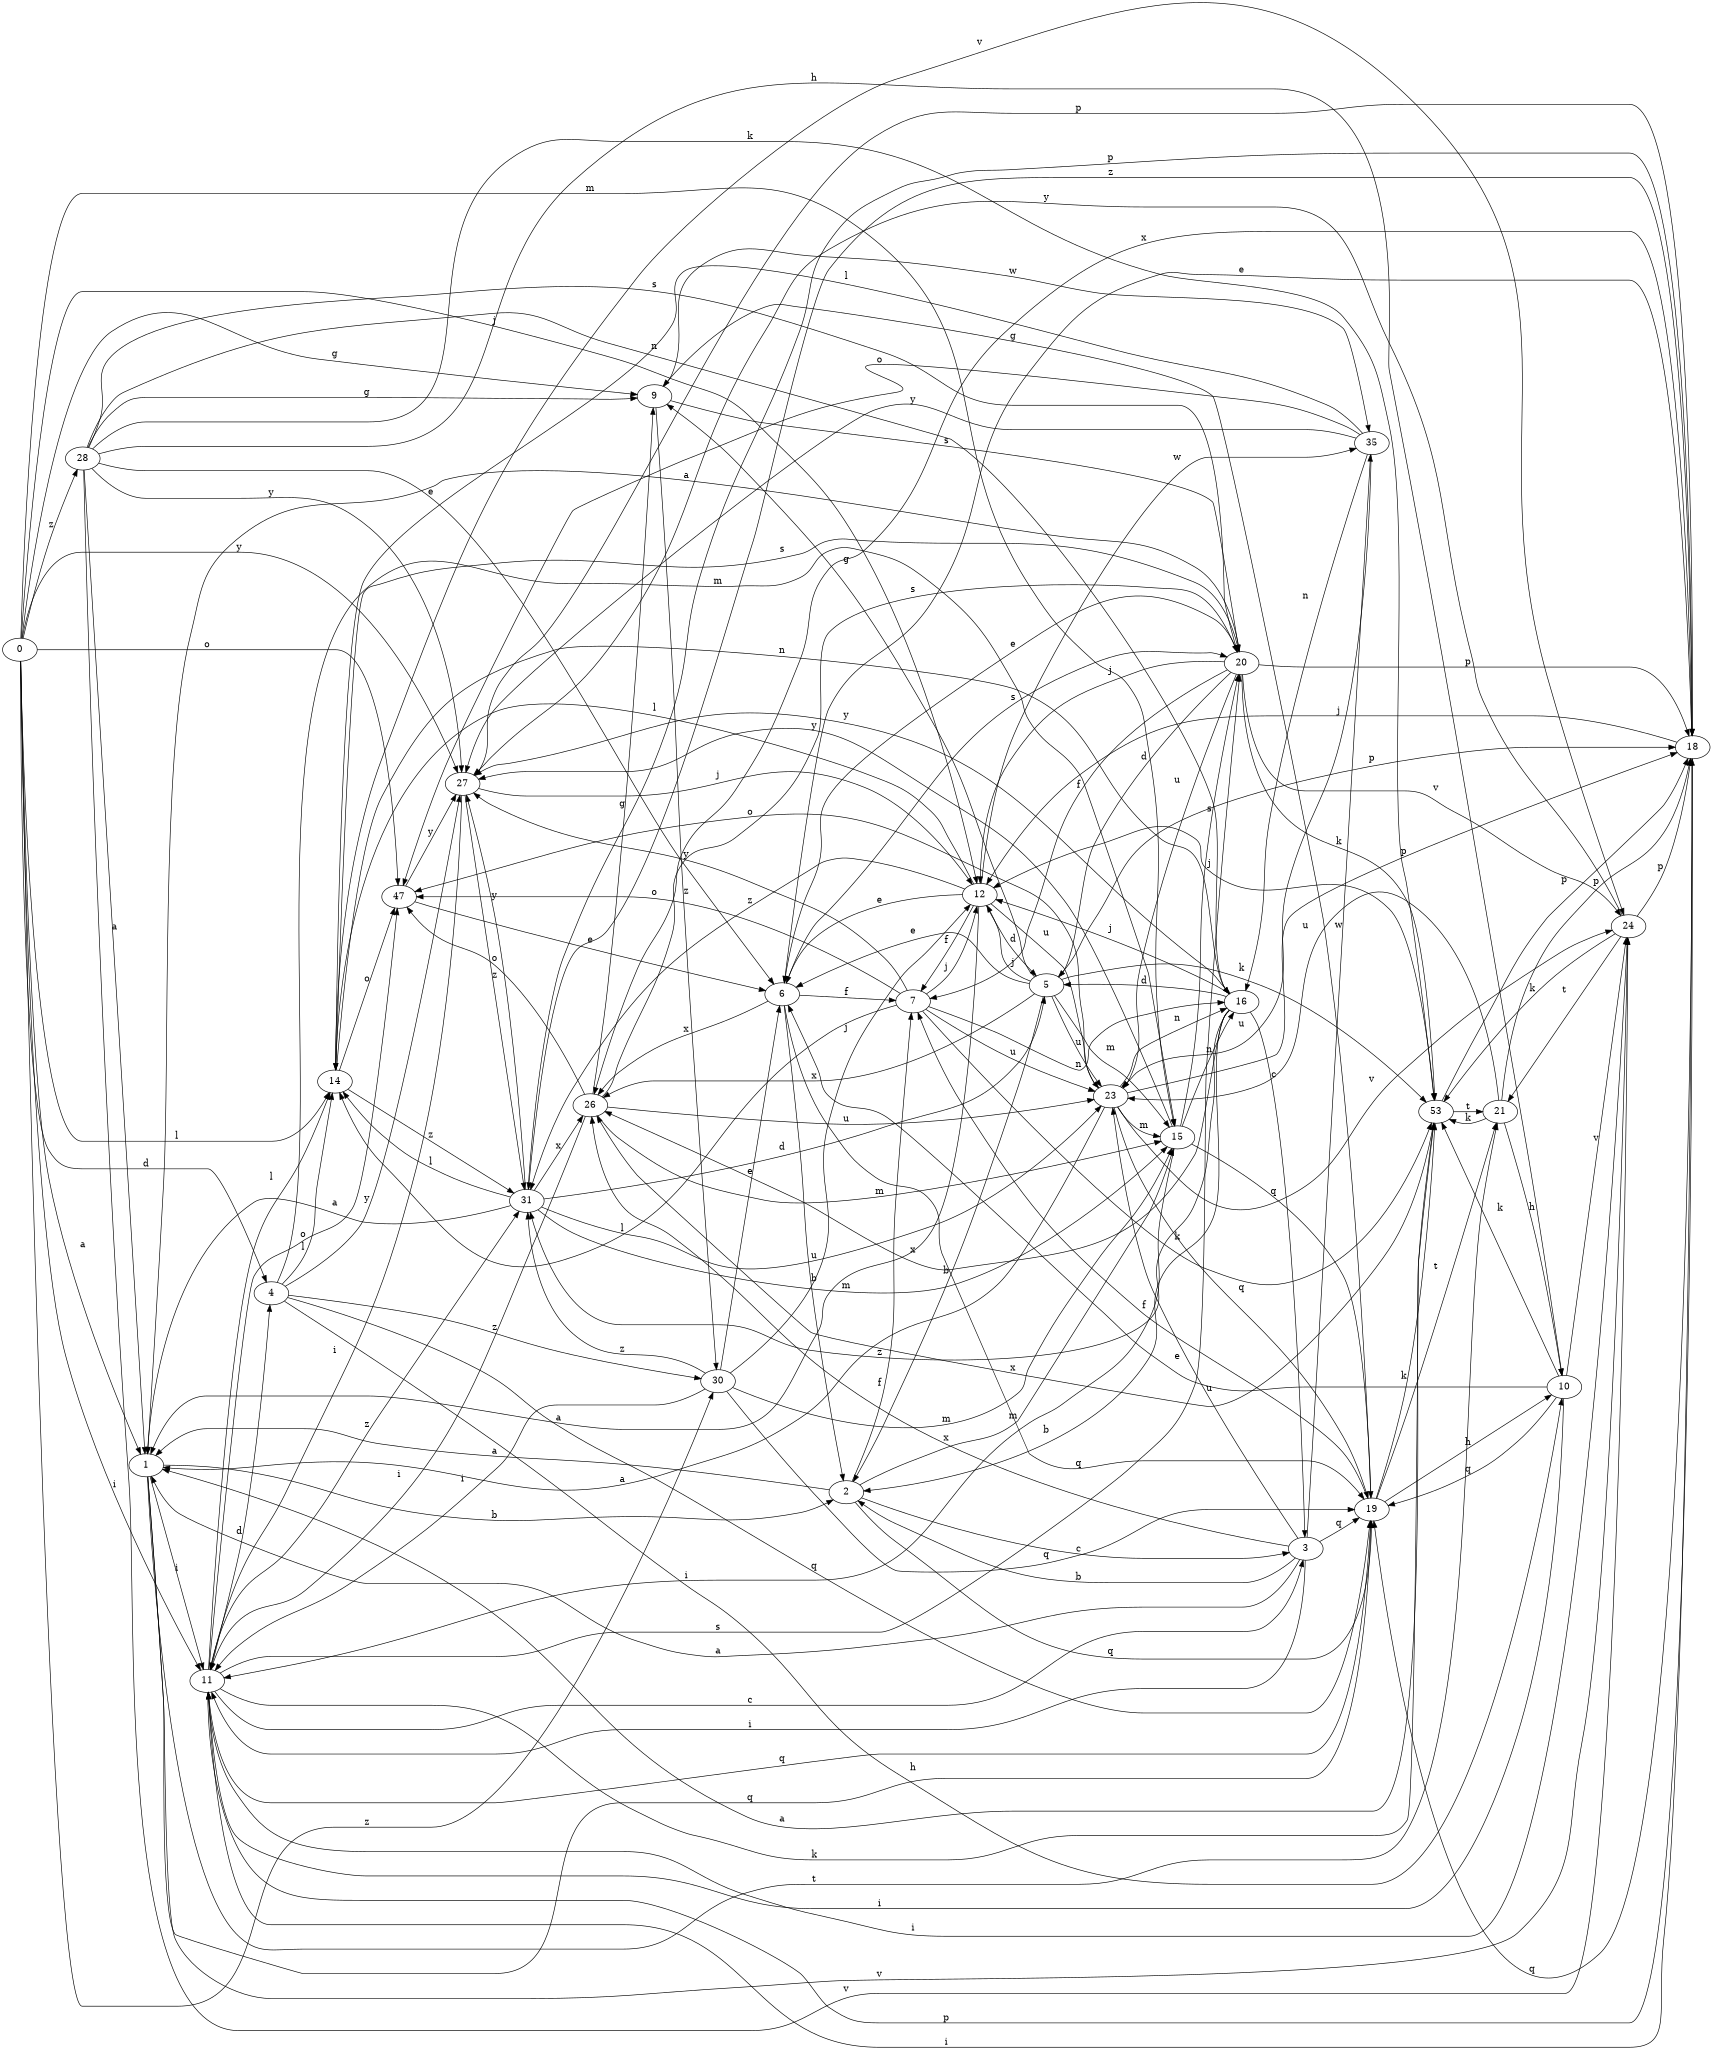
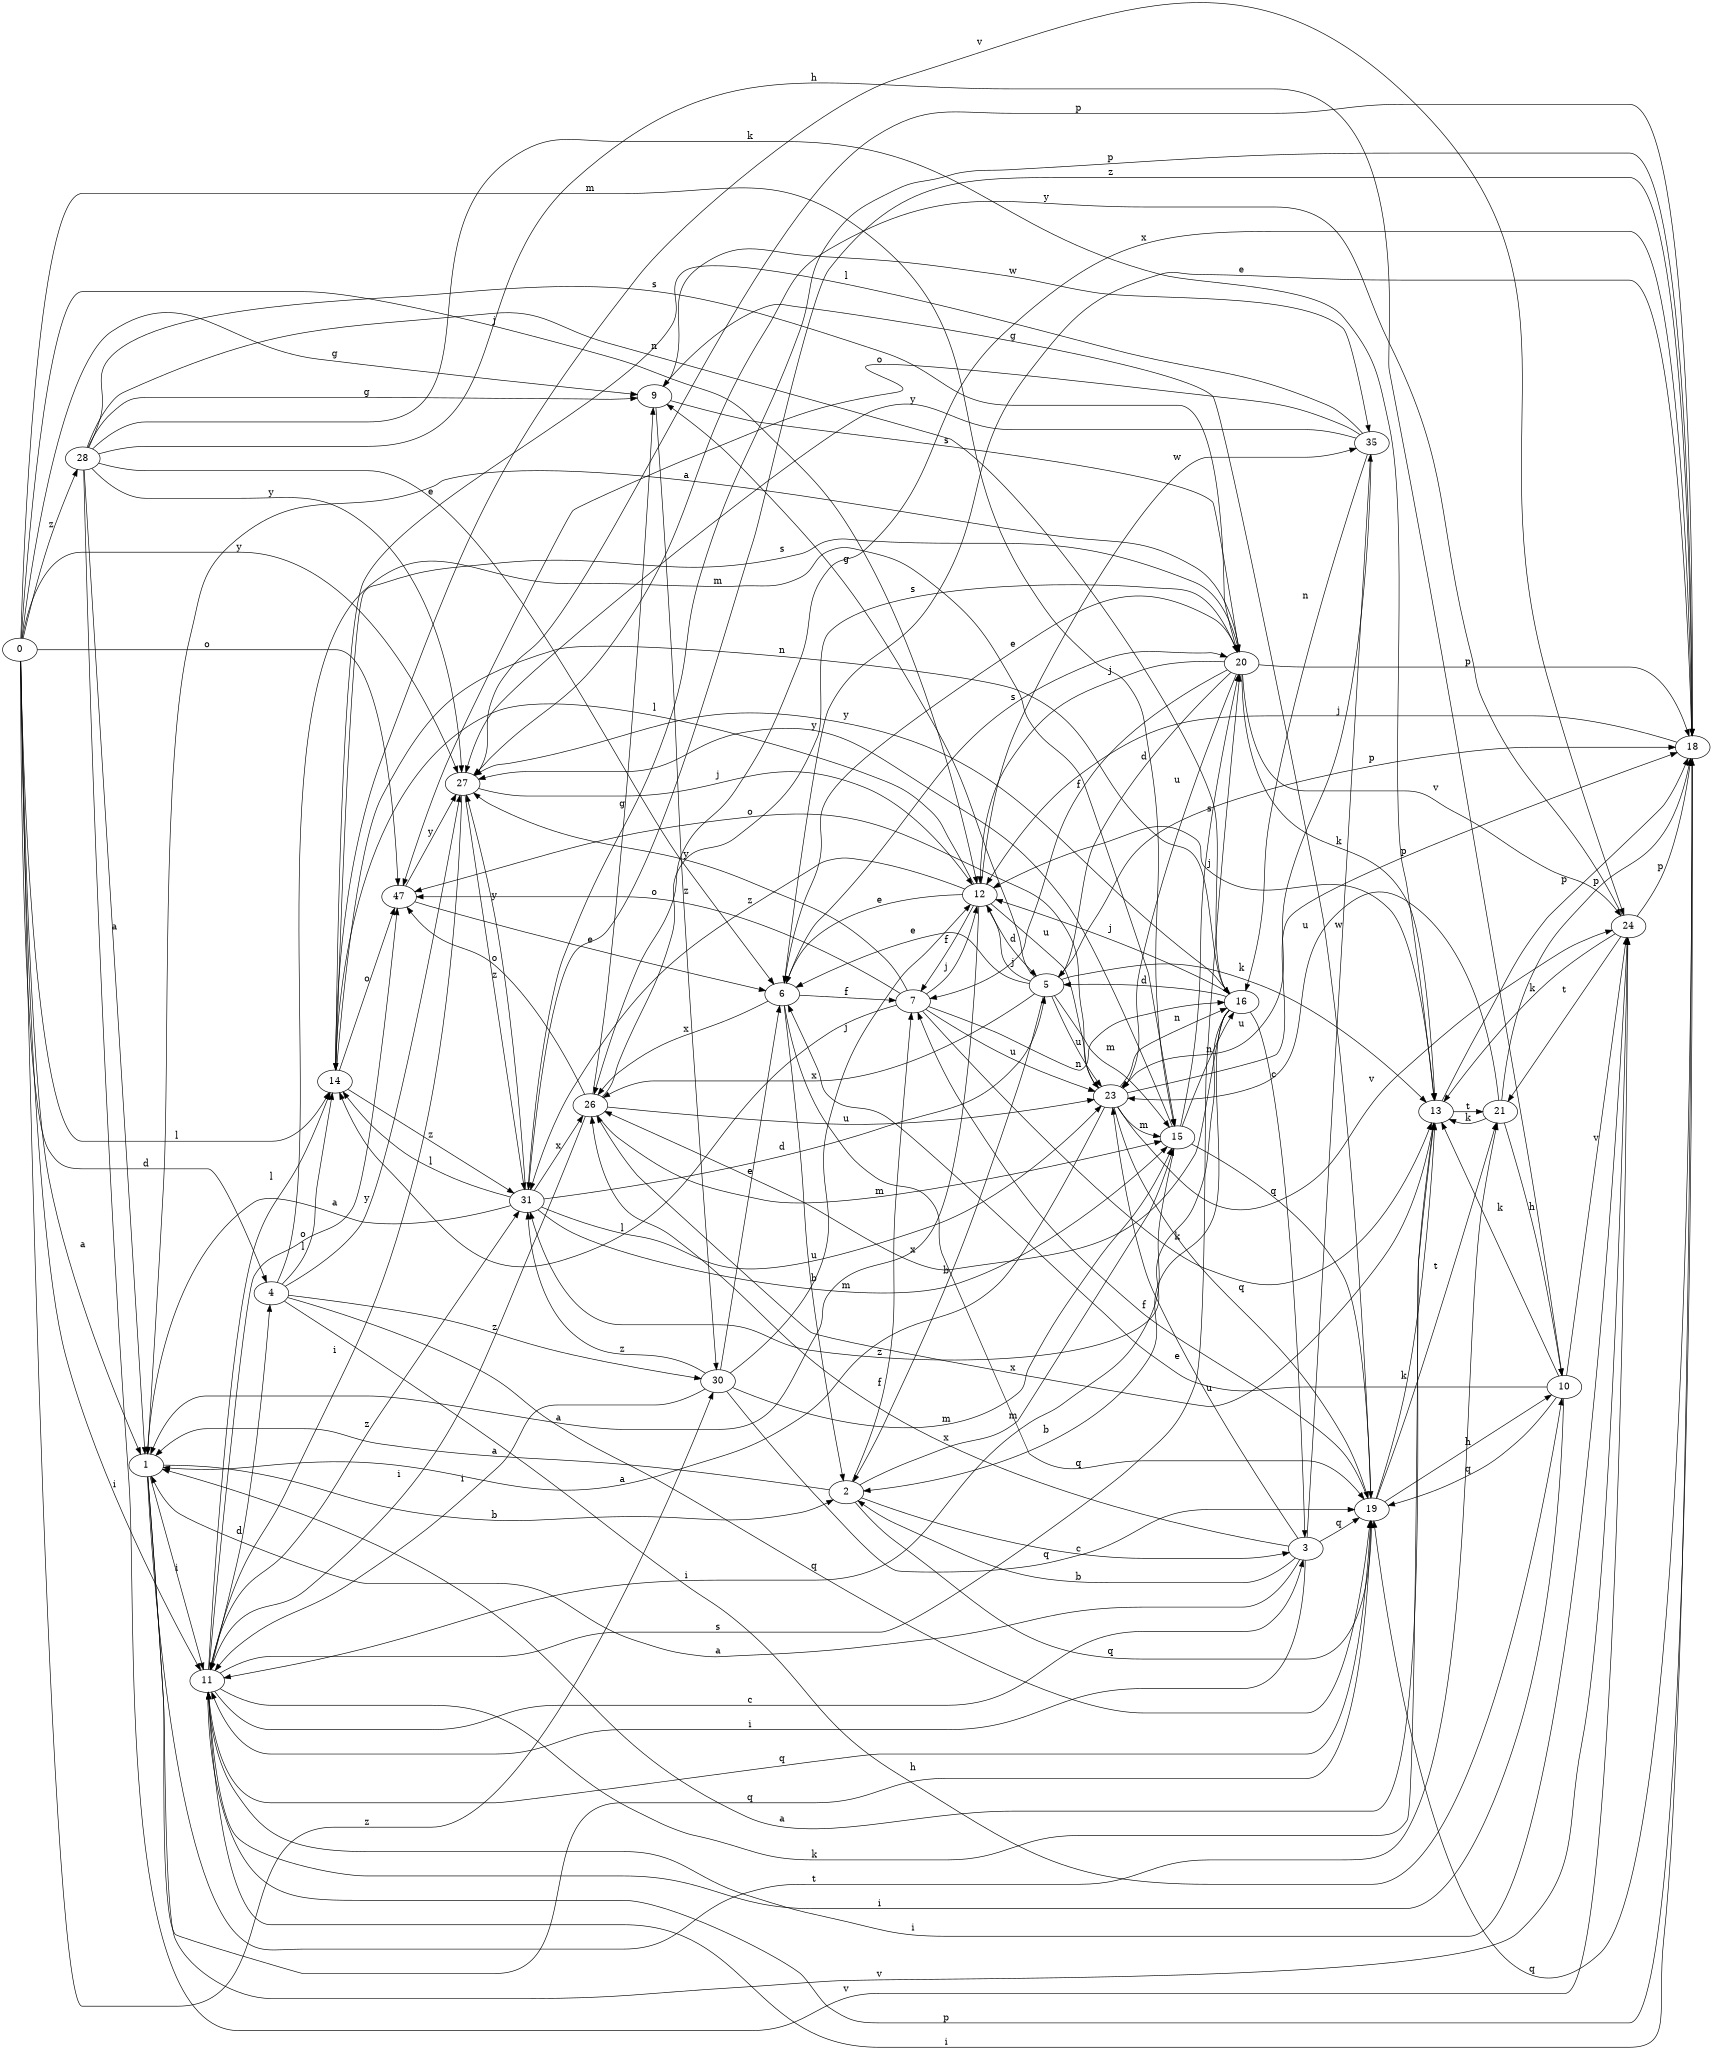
node "53": label "53" -> "13"
